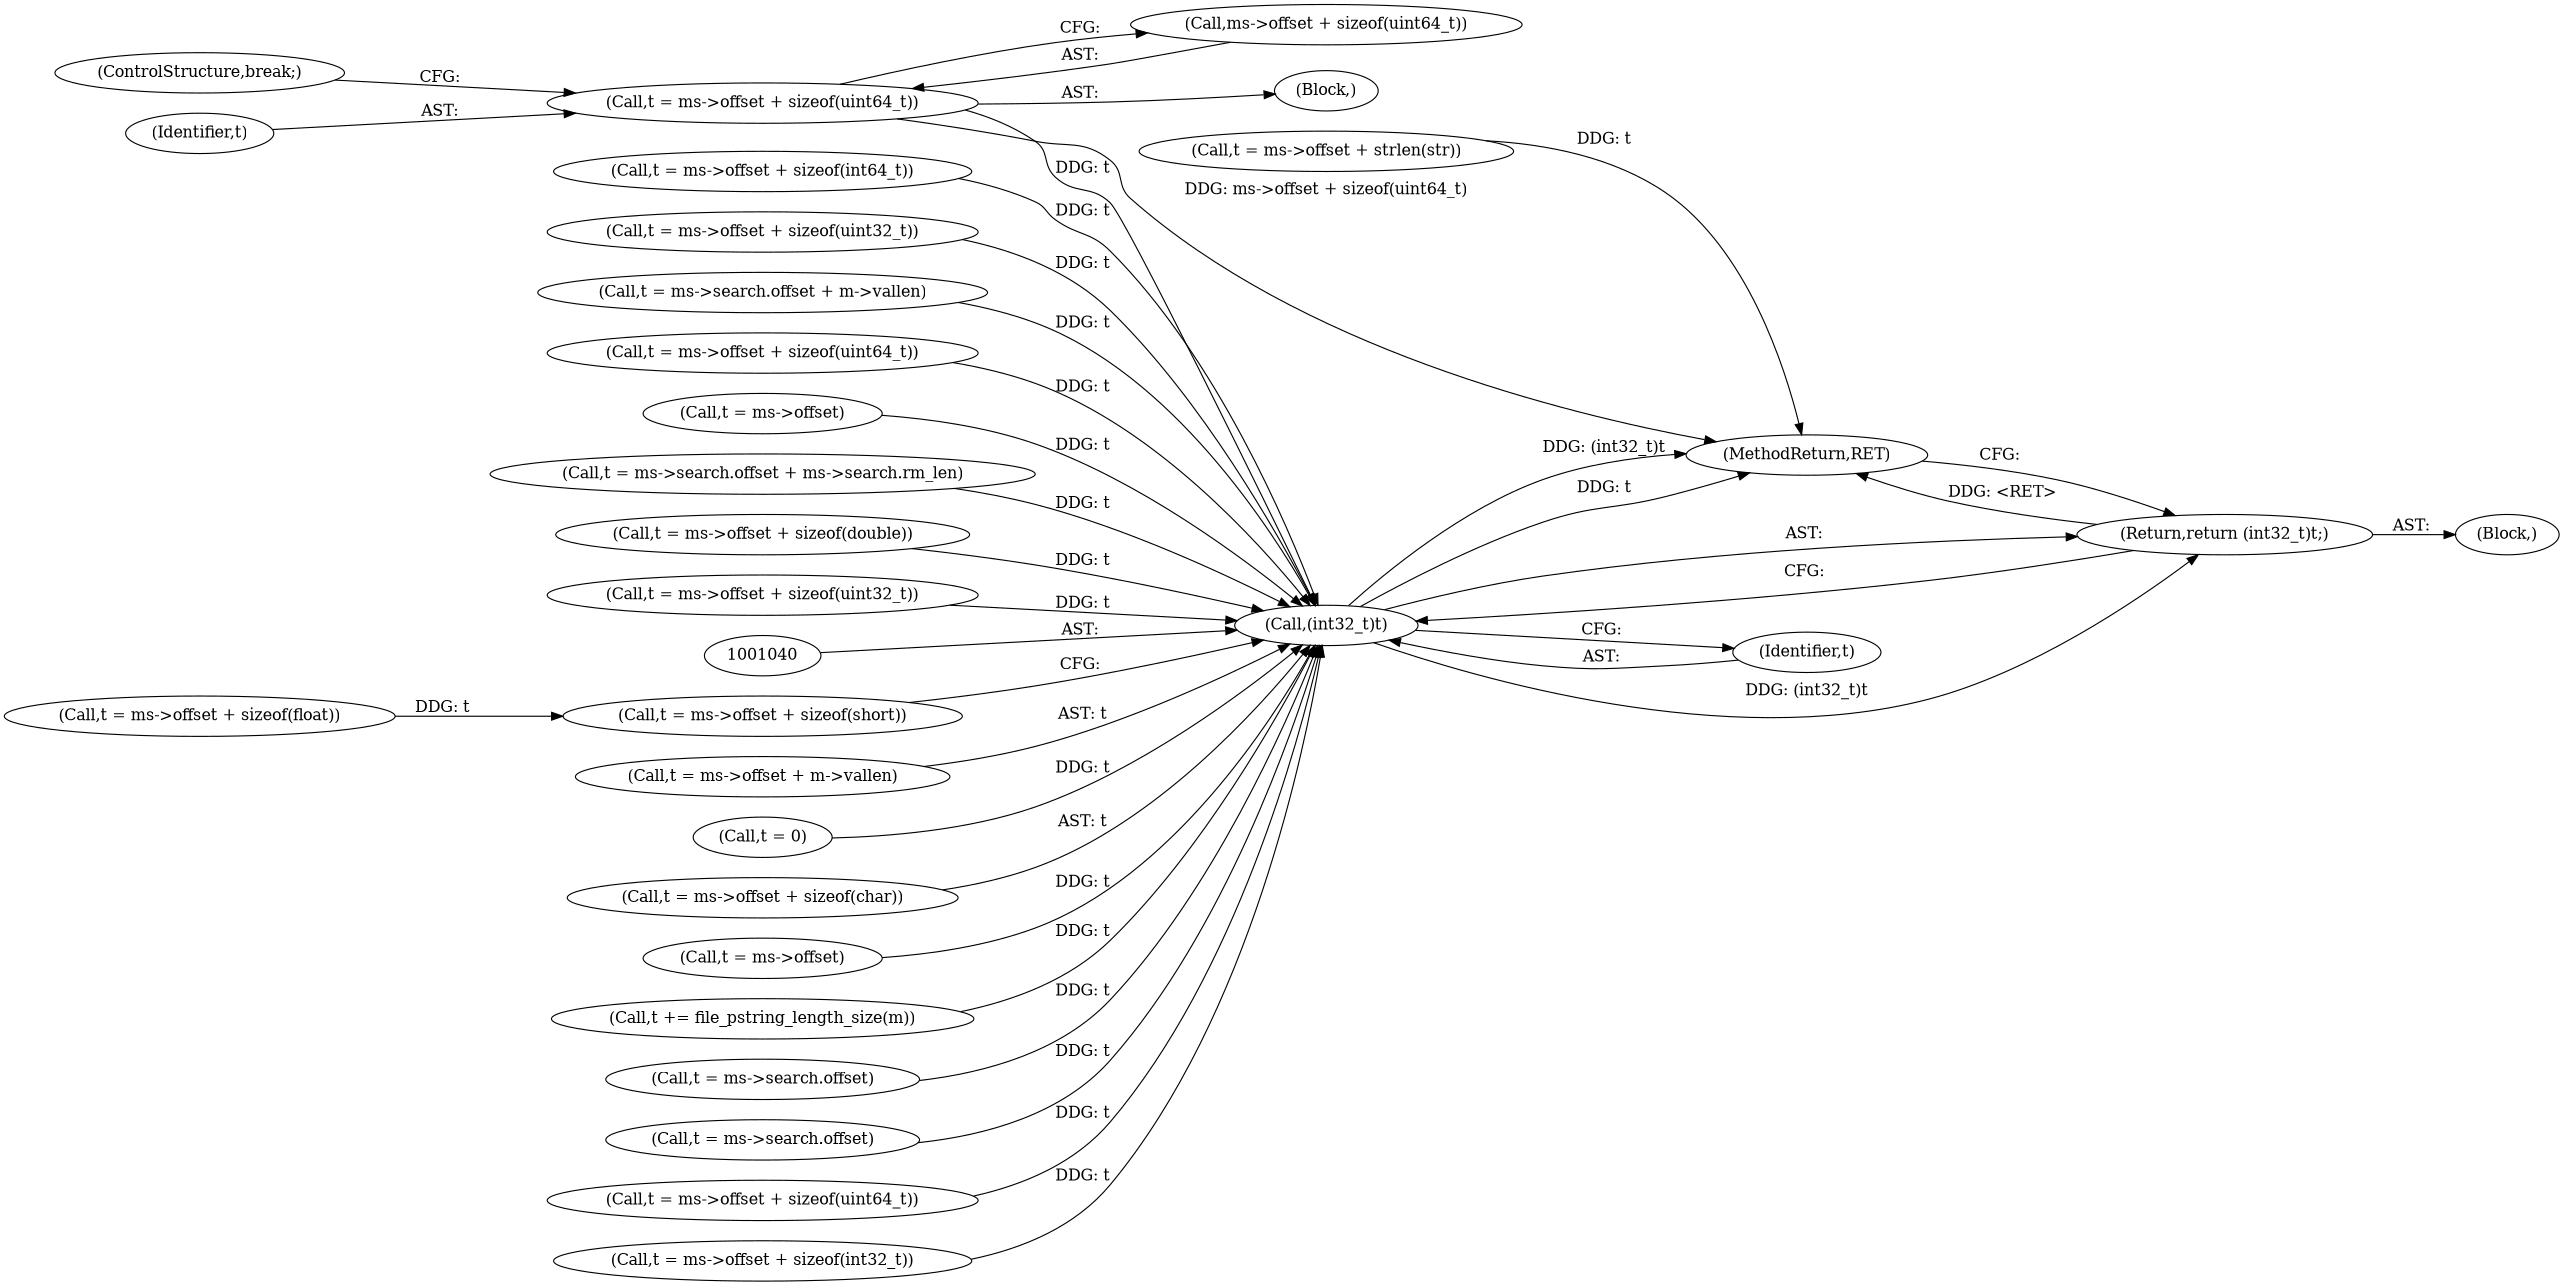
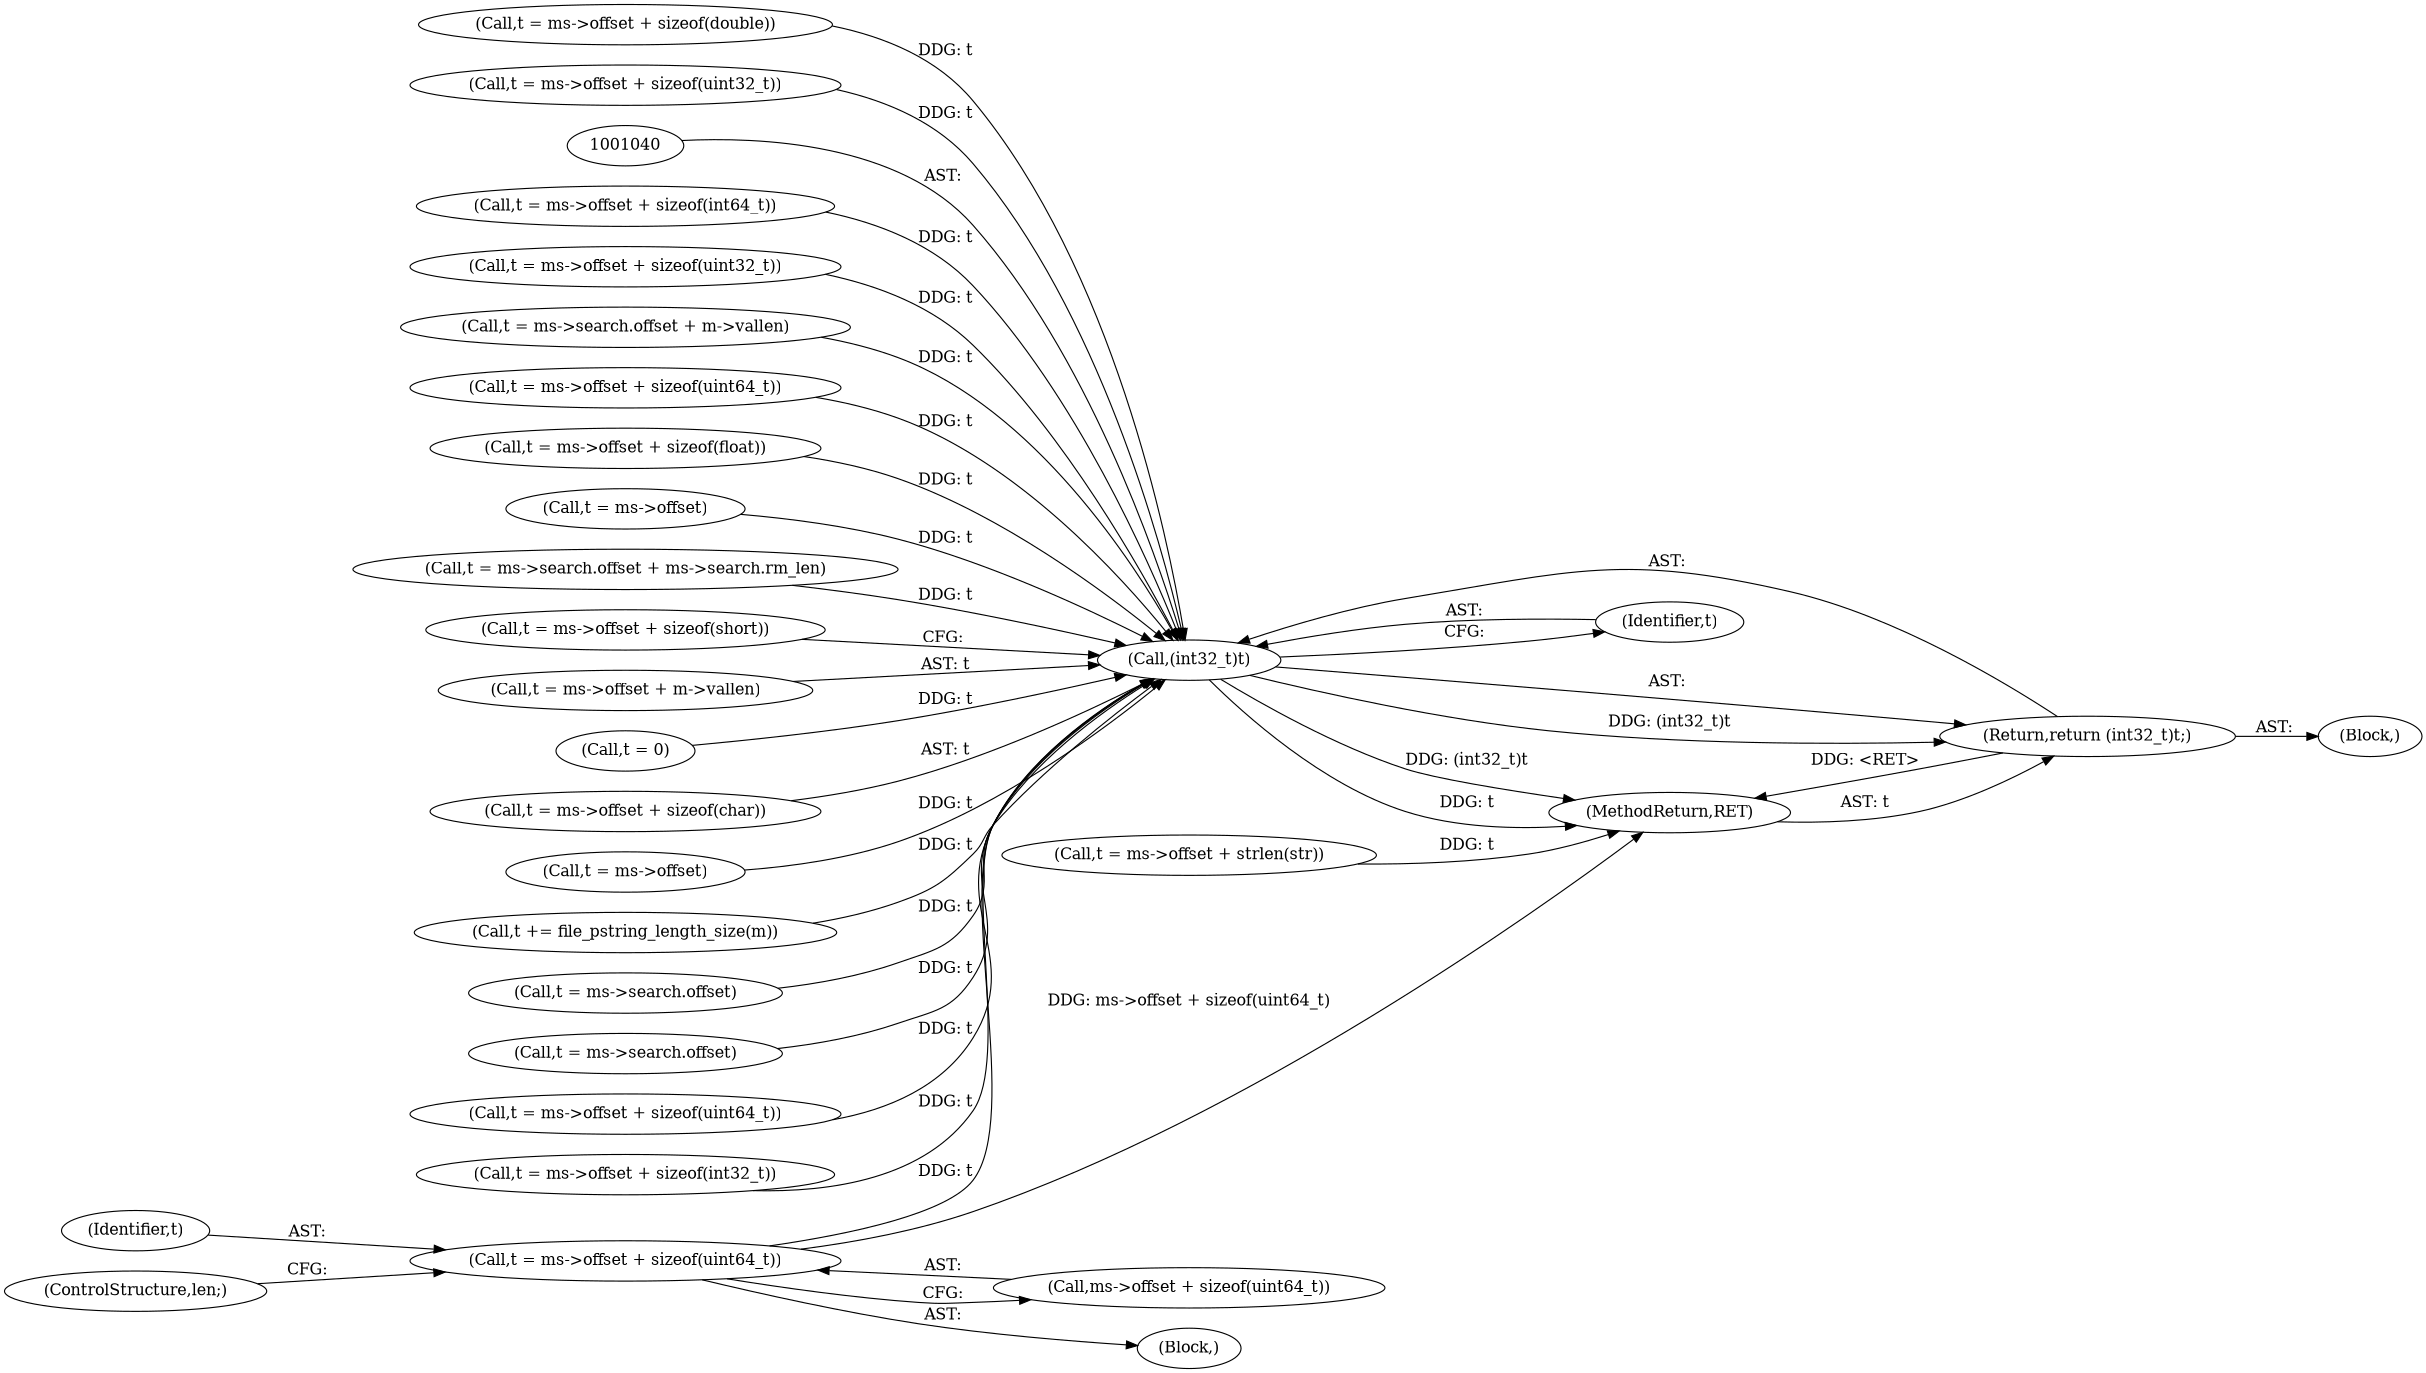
node "(ControlStructure,break;)": label "(ControlStructure,break;)" -> "(ControlStructure,len;)"
edge "(MethodReturn,RET)" -> "(Return,return (int32_t)t;)": label "CFG: " -> "AST: t"
edge "(Return,return (int32_t)t;)" -> "(Call,(int32_t)t)": label "CFG: " -> "AST: "
edge "(Call,t = ms->offset + sizeof(float))" -> "(Call,t = ms->offset + sizeof(short))": now "(Call,t = ms->offset + sizeof(float))" -> "(Call,(int32_t)t)"
